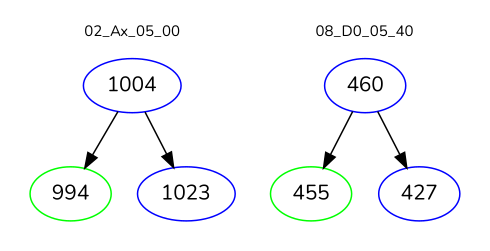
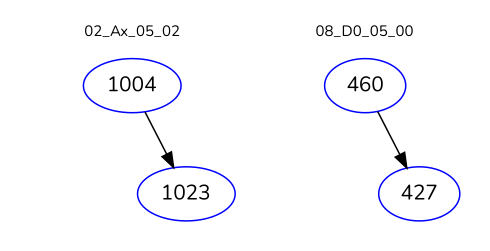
cluster "02_Ax_05_00": label "02_Ax_05_00" -> "02_Ax_05_02"
cluster "08_D0_05_40": label "08_D0_05_40" -> "08_D0_05_00"
node "994": removed
node "455": removed
